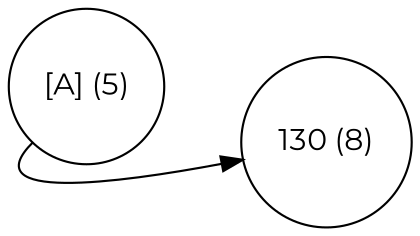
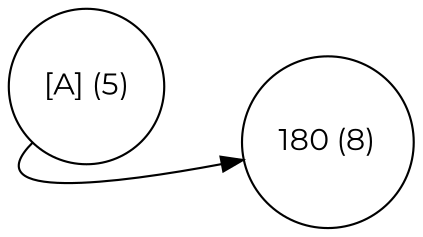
node "130 (8)": label "130 (8)" -> "180 (8)"
